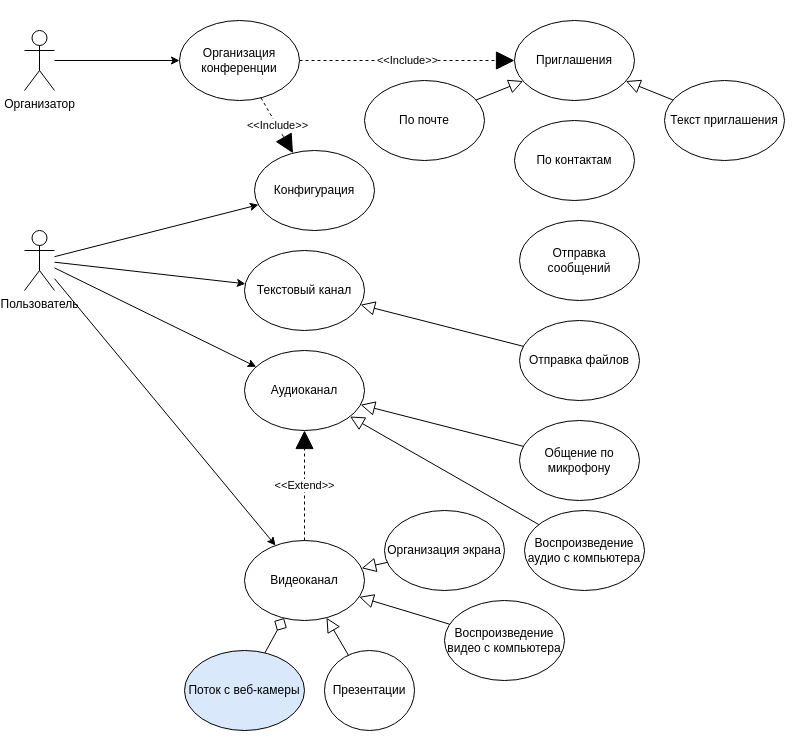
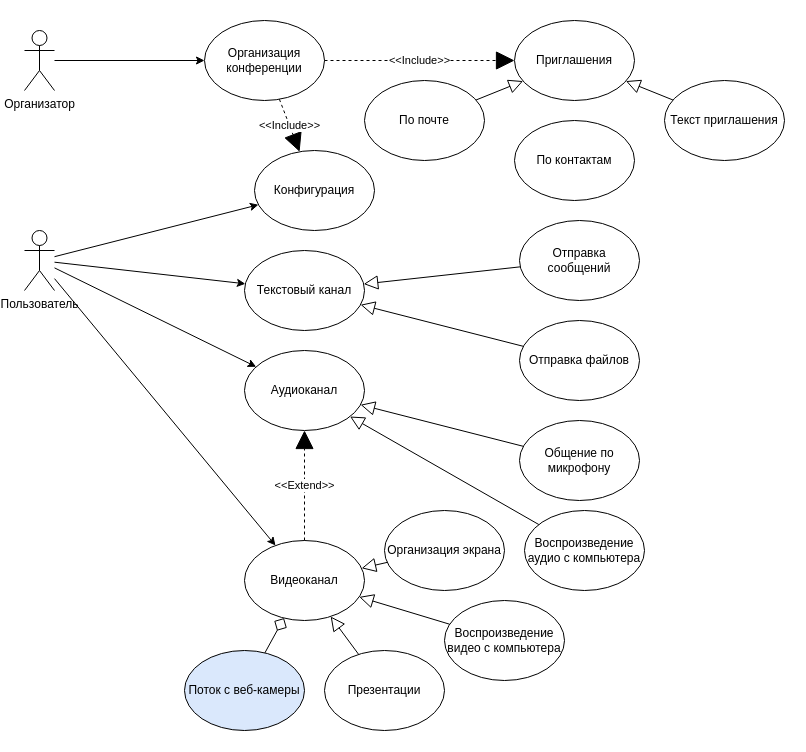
node "Организация конференции": moved (240, 61) -> (265, 61)
edge "Отправка сообщений" -> "Текстовый канал": added
node "Презентации": size 90x80 -> 120x80
